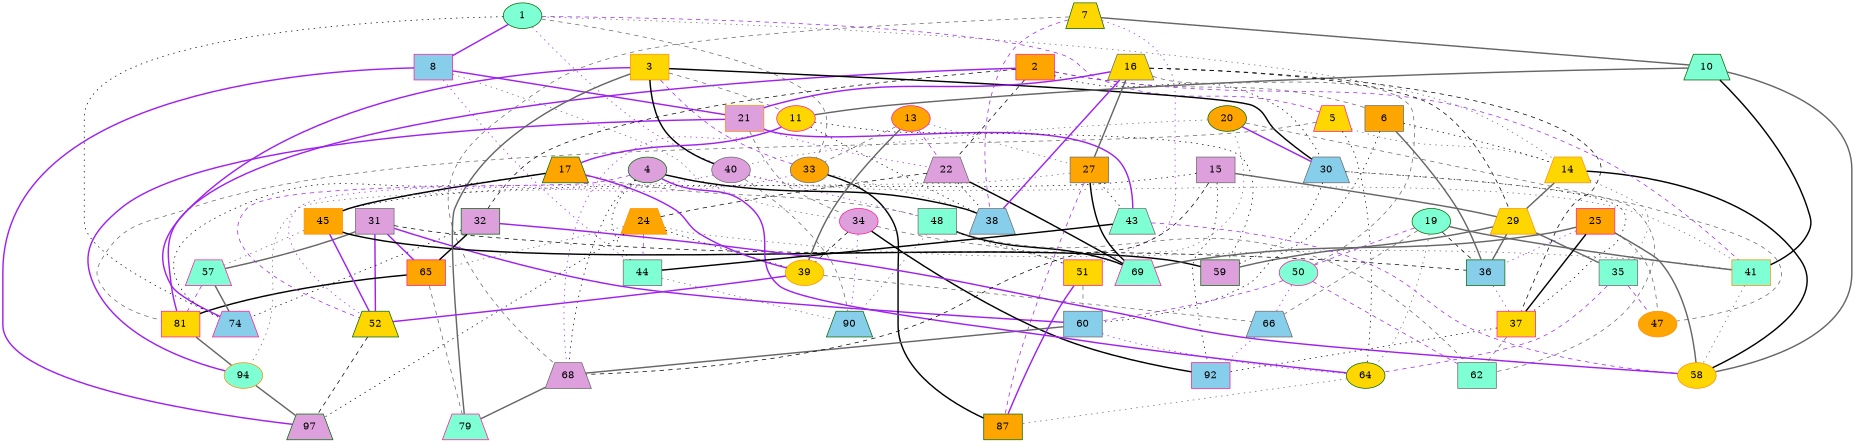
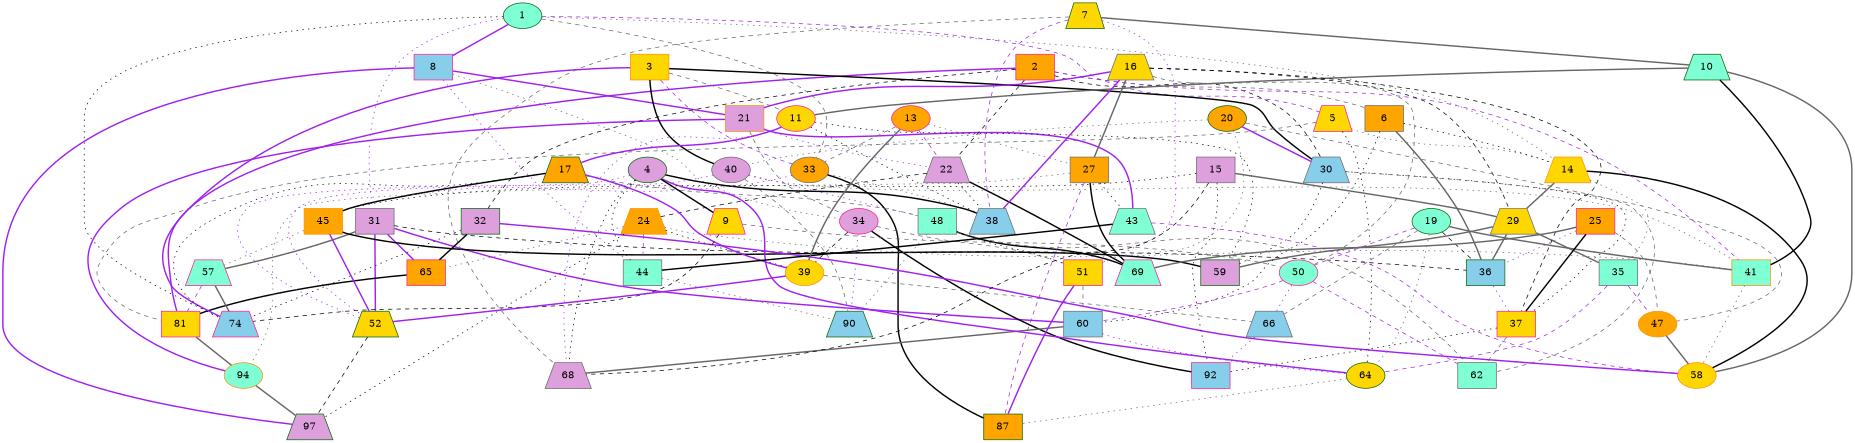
edge "2" -- "30": style dotted -> dashed
edge "1" -- "40": now "1" -- "31"
edge "4" -- "52": style dashed -> dotted
node "9": added
node "29": color darkorange -> gray40
edge "25" -- "58": now "47" -- "58"
node "79": removed
